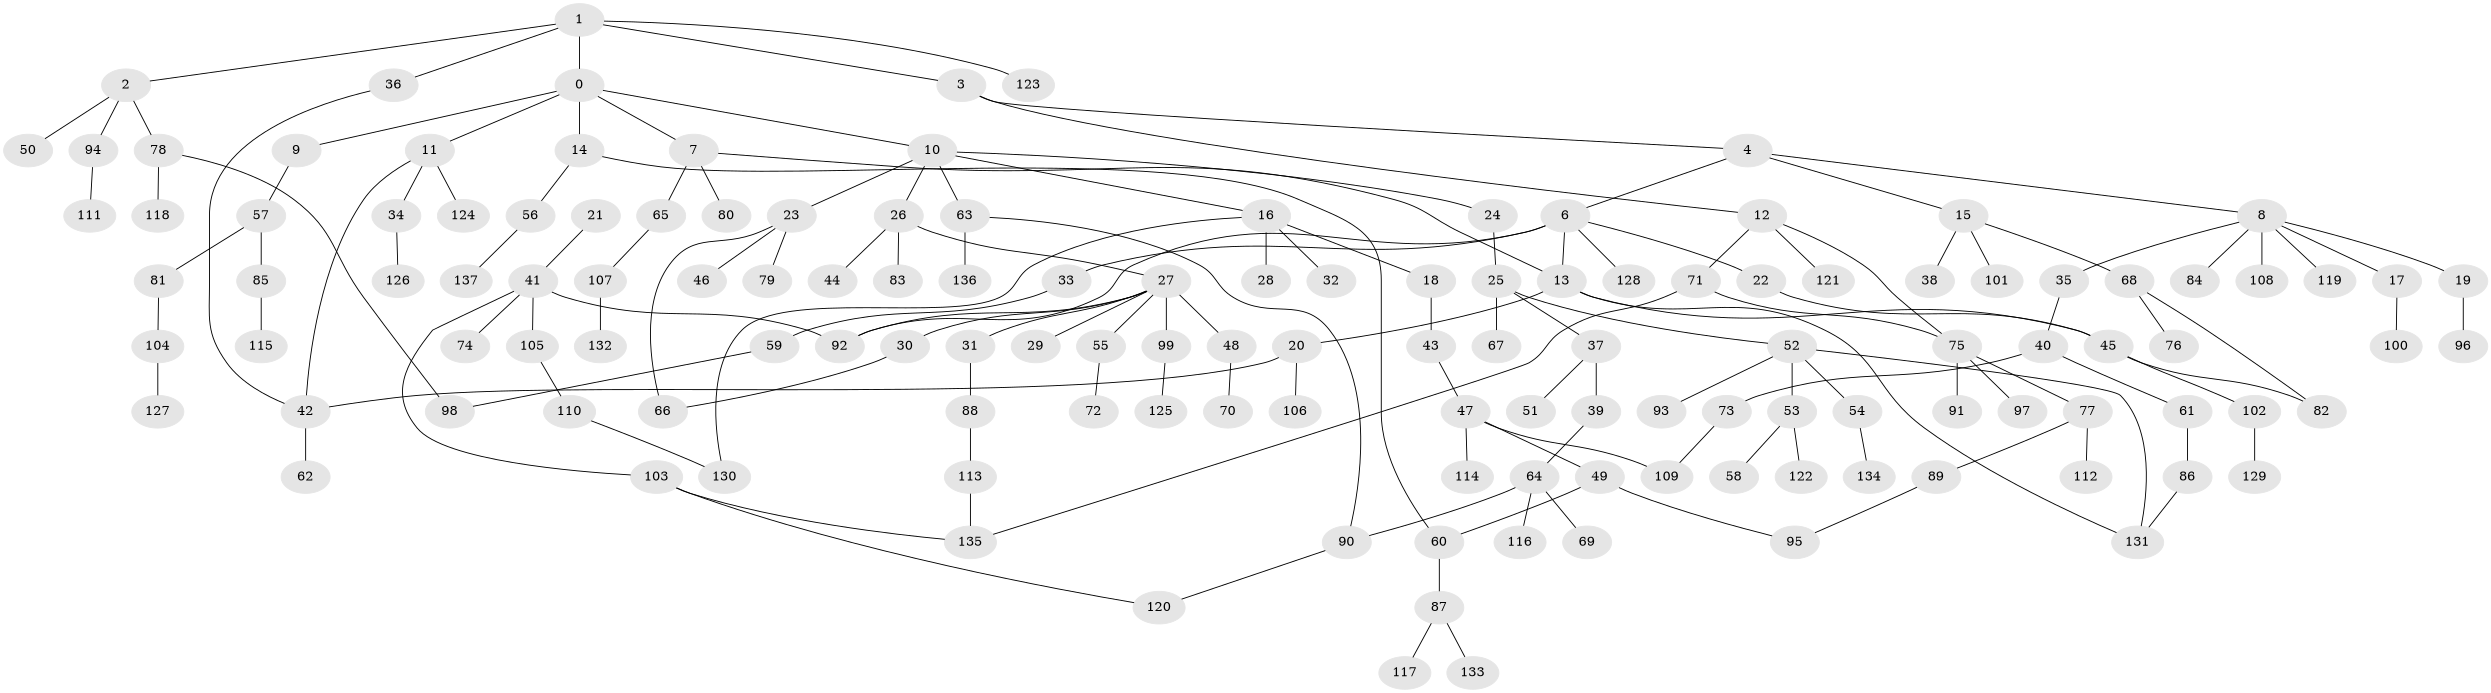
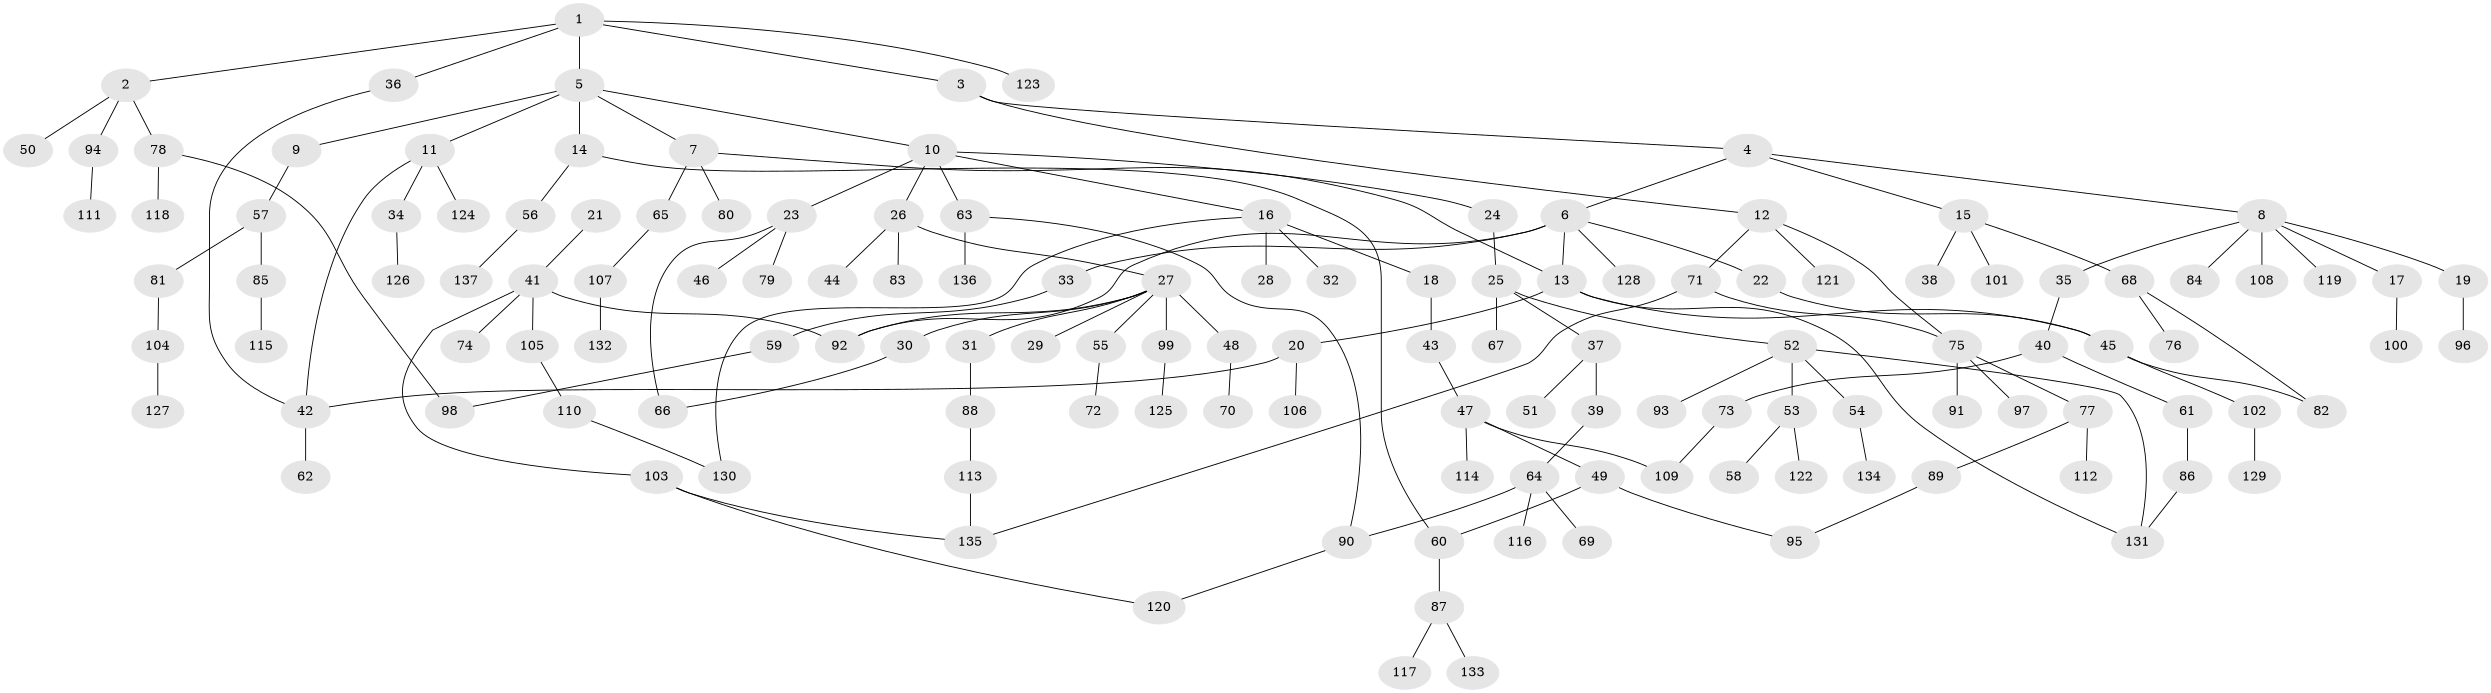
node "0": label "0" -> "5"
